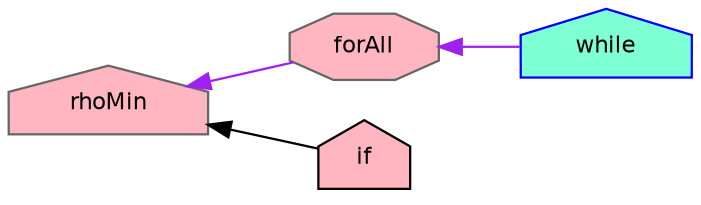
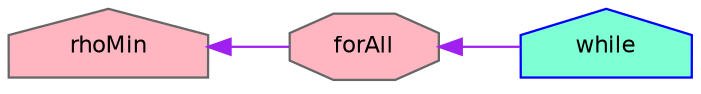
node "if": removed
